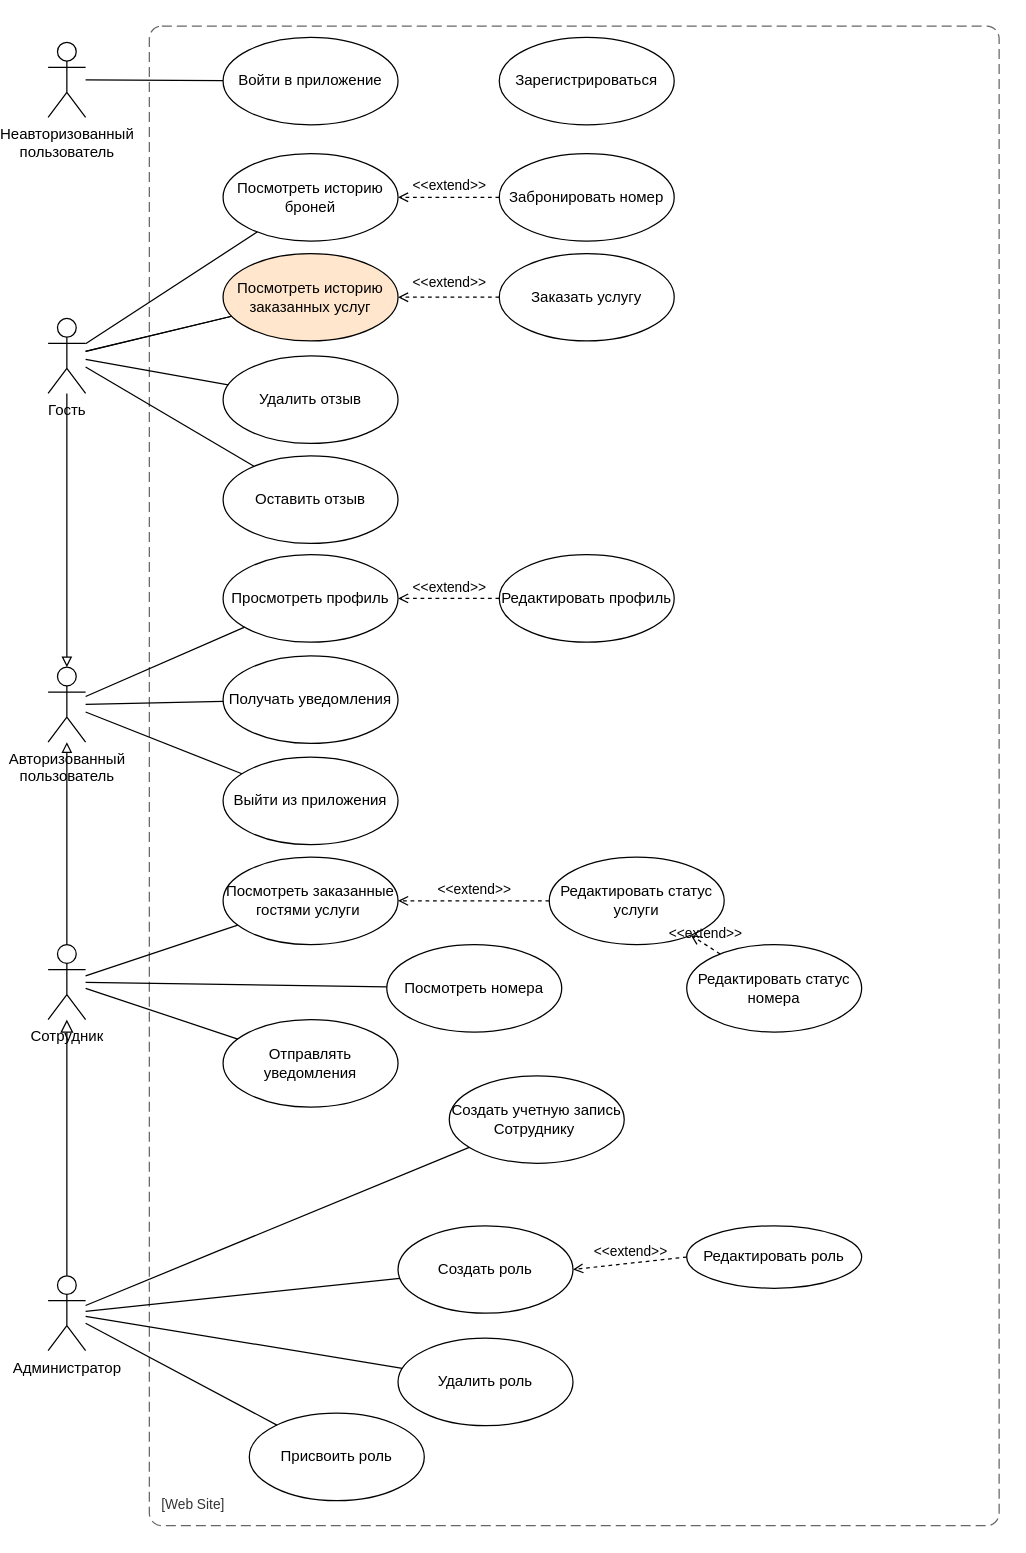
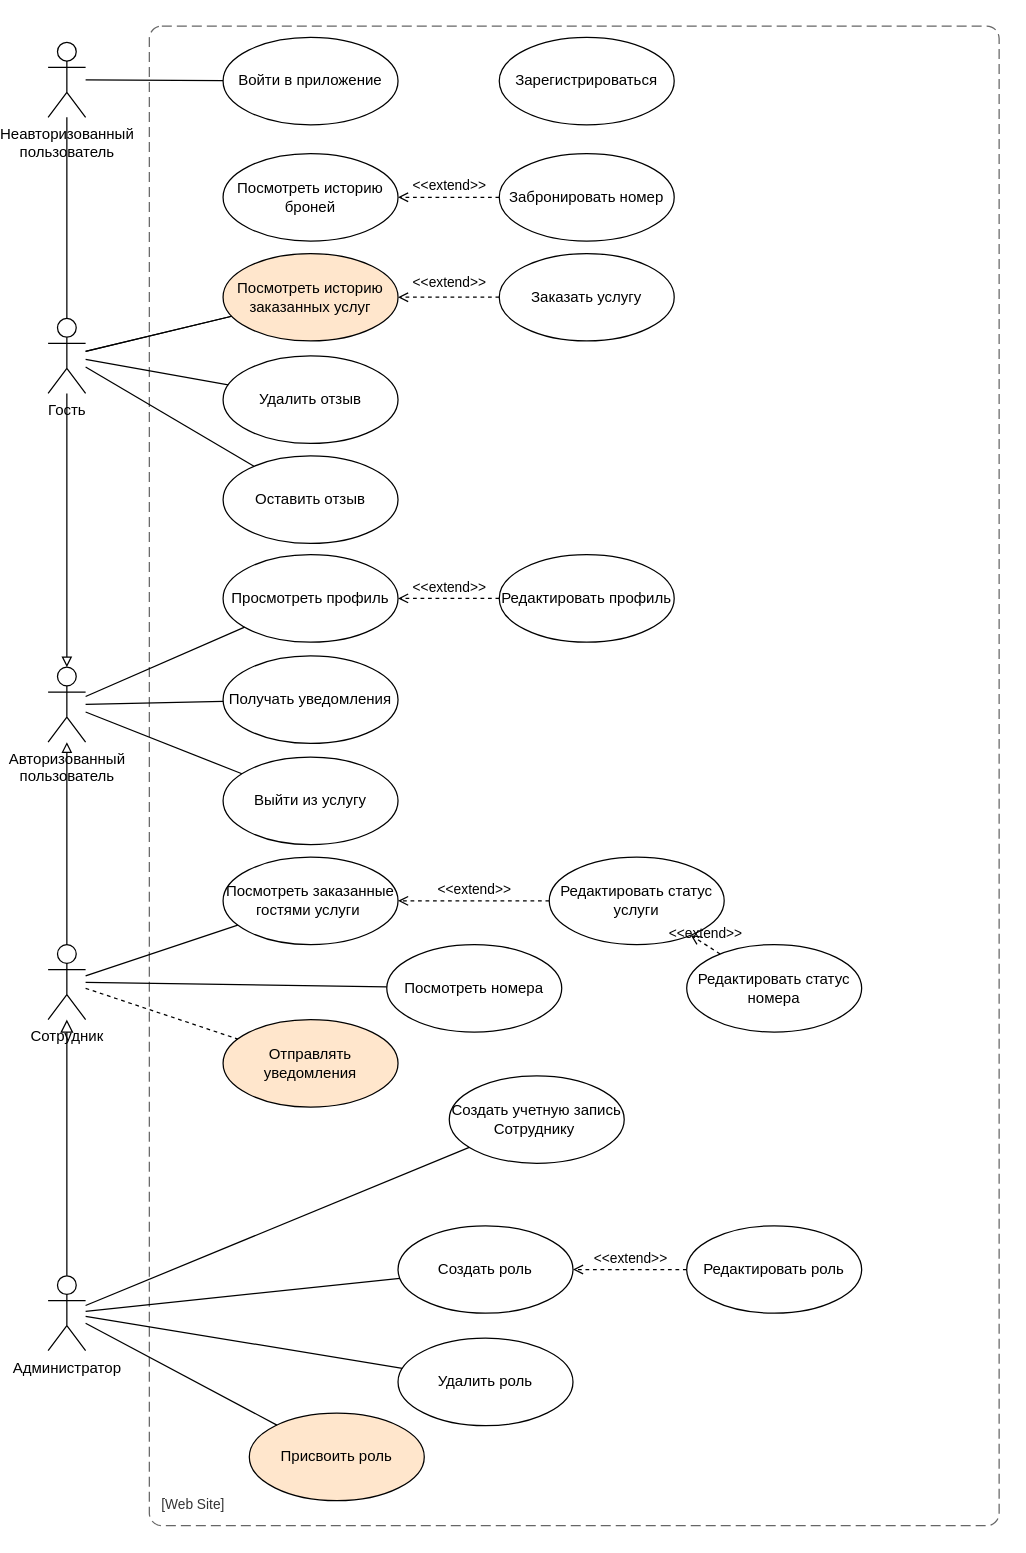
edge "Посмотреть историю броней" -- "Гость": now "Неавторизованный пользователь" -- "Гость"
node "Выйти из приложения": label "Выйти из приложения" -> "Выйти из услугу"
edge "Сотрудник" -- "Отправлять уведомления": style solid -> dashed
node "Отправлять уведомления": fillcolor #ffffff -> #ffe6cc
node "Редактировать роль": size 175x63 -> 175x88
node "Присвоить роль": fillcolor #ffffff -> #ffe6cc
